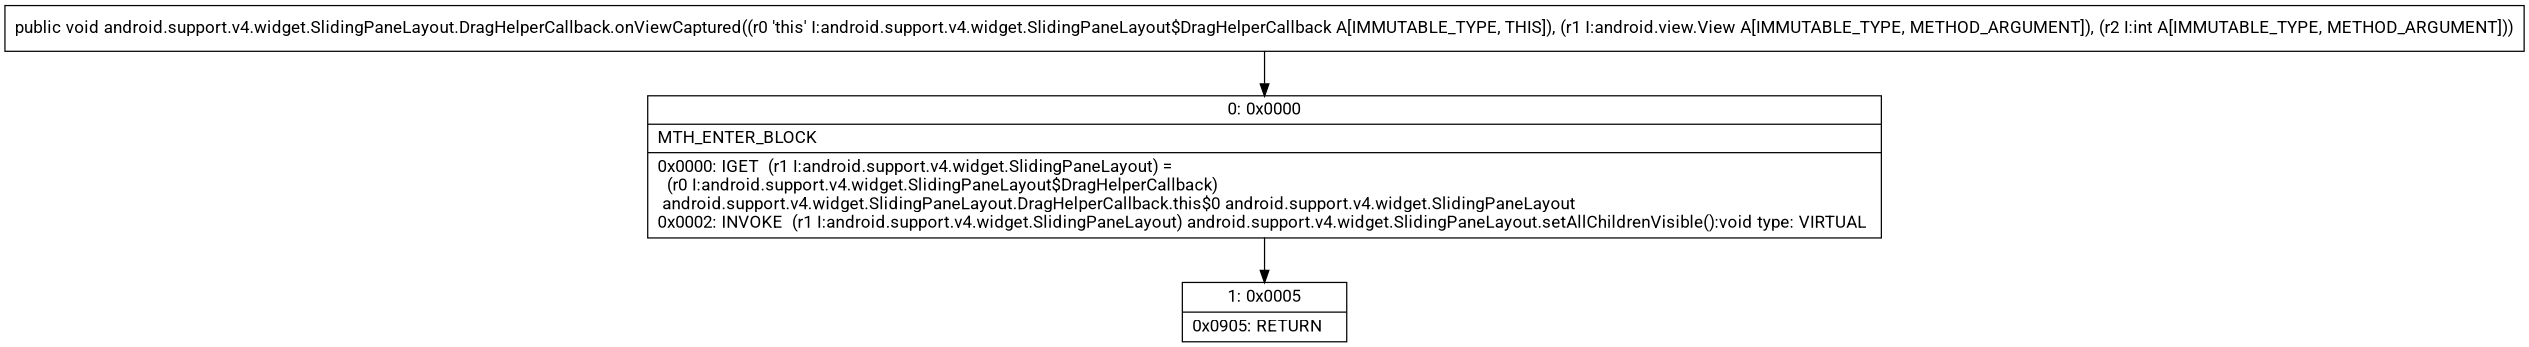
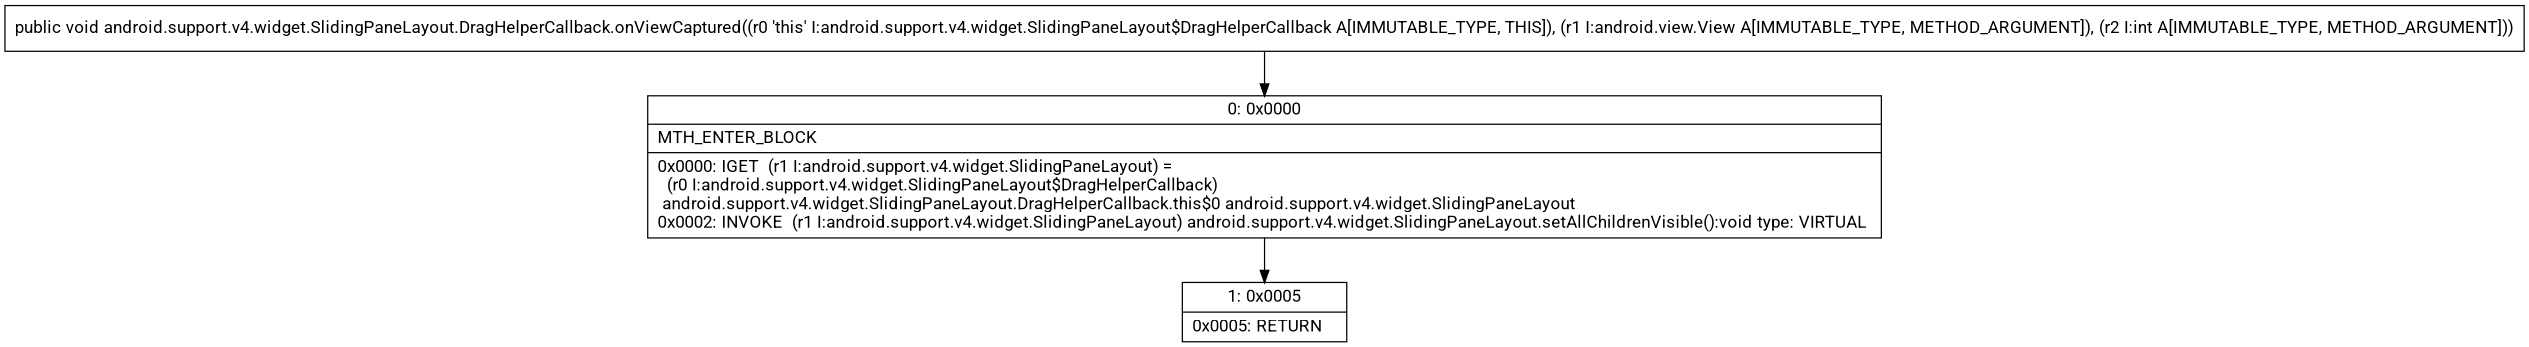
node "1: 0x0005": text "0x0905: RETURN" -> "0x0005: RETURN"
